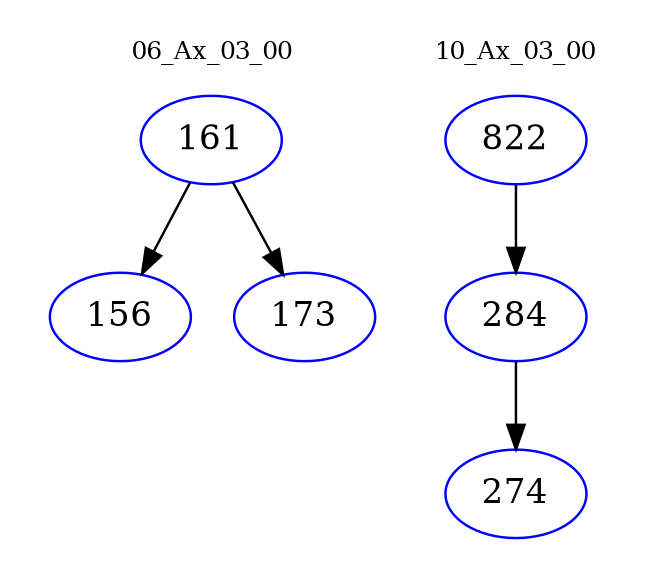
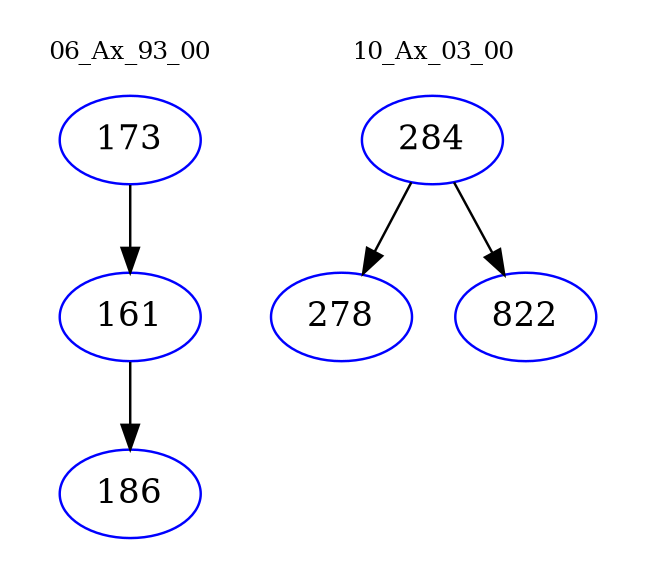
cluster "06_Ax_03_00": label "06_Ax_03_00" -> "06_Ax_93_00"
edge "822" -> "284": reversed
edge "161" -> "173": reversed
node "156": label "156" -> "186"
node "274": label "274" -> "278"
